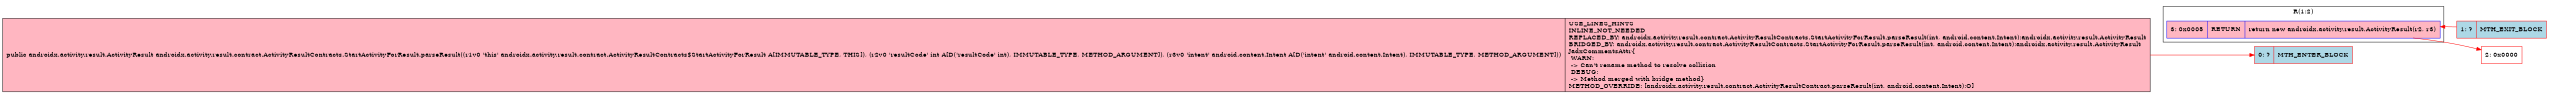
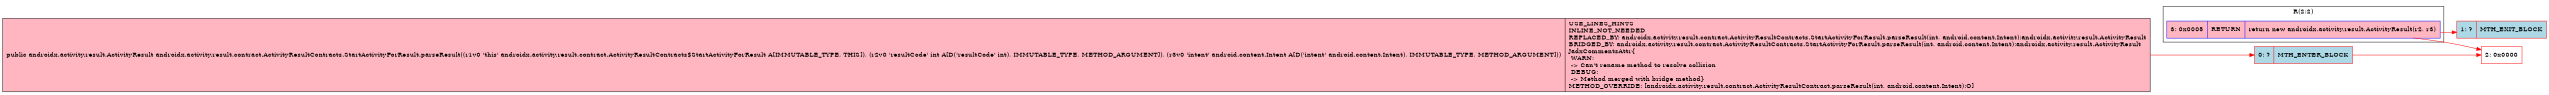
cluster "R(1:2)": label "R(1:2)" -> "R(2:2)"
edge "1: ?" -> "3: 0x0005": reversed
edge "0: ?" -> "2: 0x0000": added
